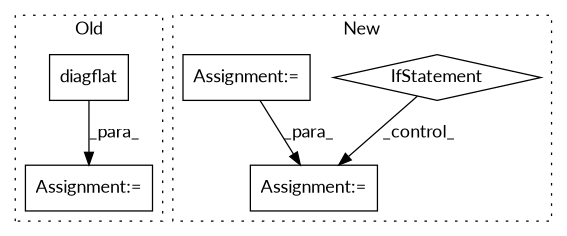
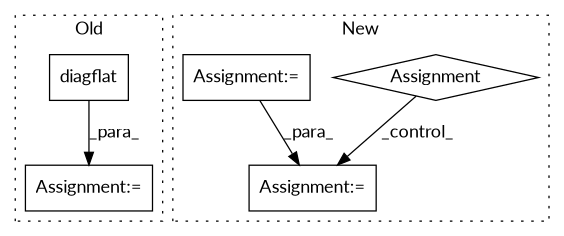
node "IfStatement": label "IfStatement" -> "Assignment"
